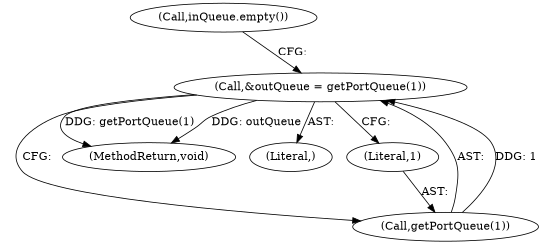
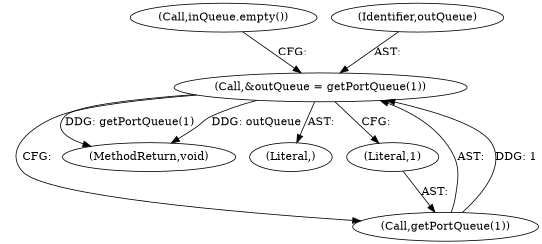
node "(Identifier,outQueue)": added
